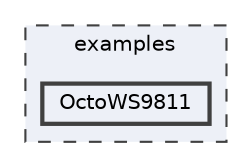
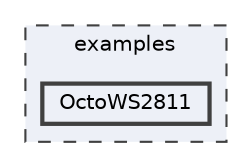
node "OctoWS9811": label "OctoWS9811" -> "OctoWS2811"
